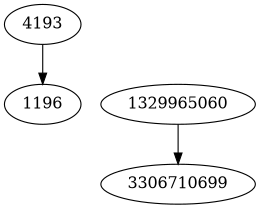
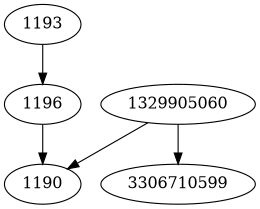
node "4193": label "4193" -> "1193"
node "1329965060": label "1329965060" -> "1329905060"
node "1190": added
node "3306710699": label "3306710699" -> "3306710599"
